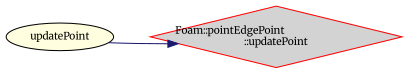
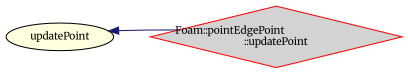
edge "updatePoint" -> "Foam::pointEdgePoint ::updatePoint": reversed
